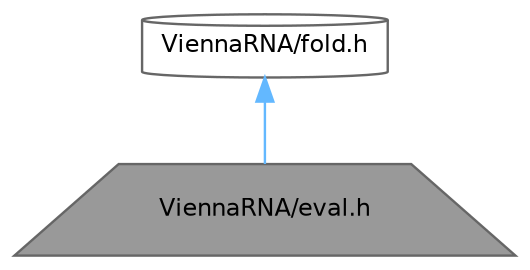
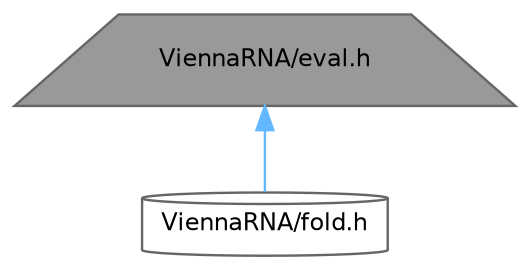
edge "ViennaRNA/eval.h" -> "ViennaRNA/fold.h": reversed
